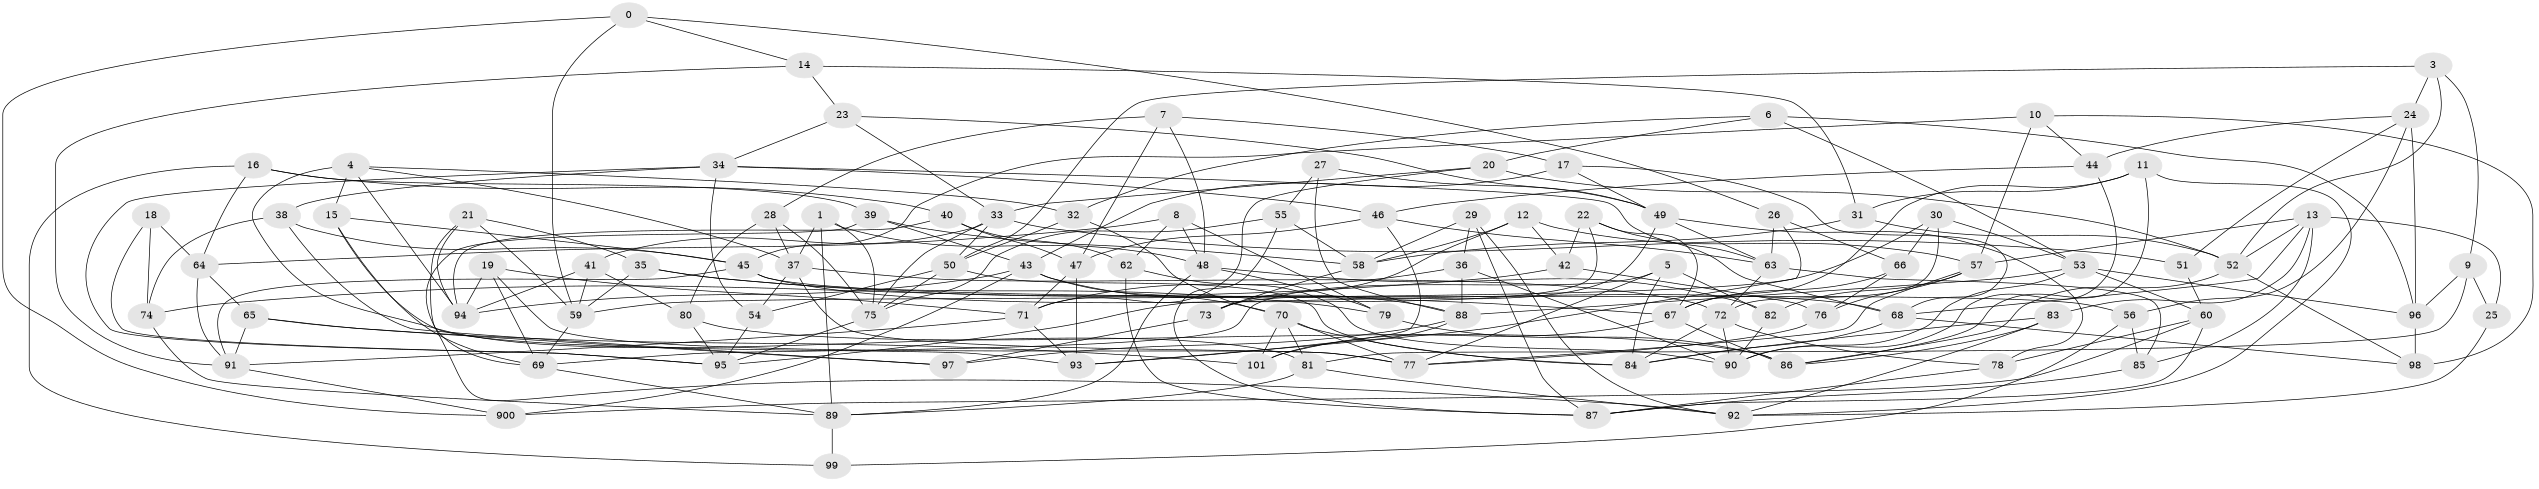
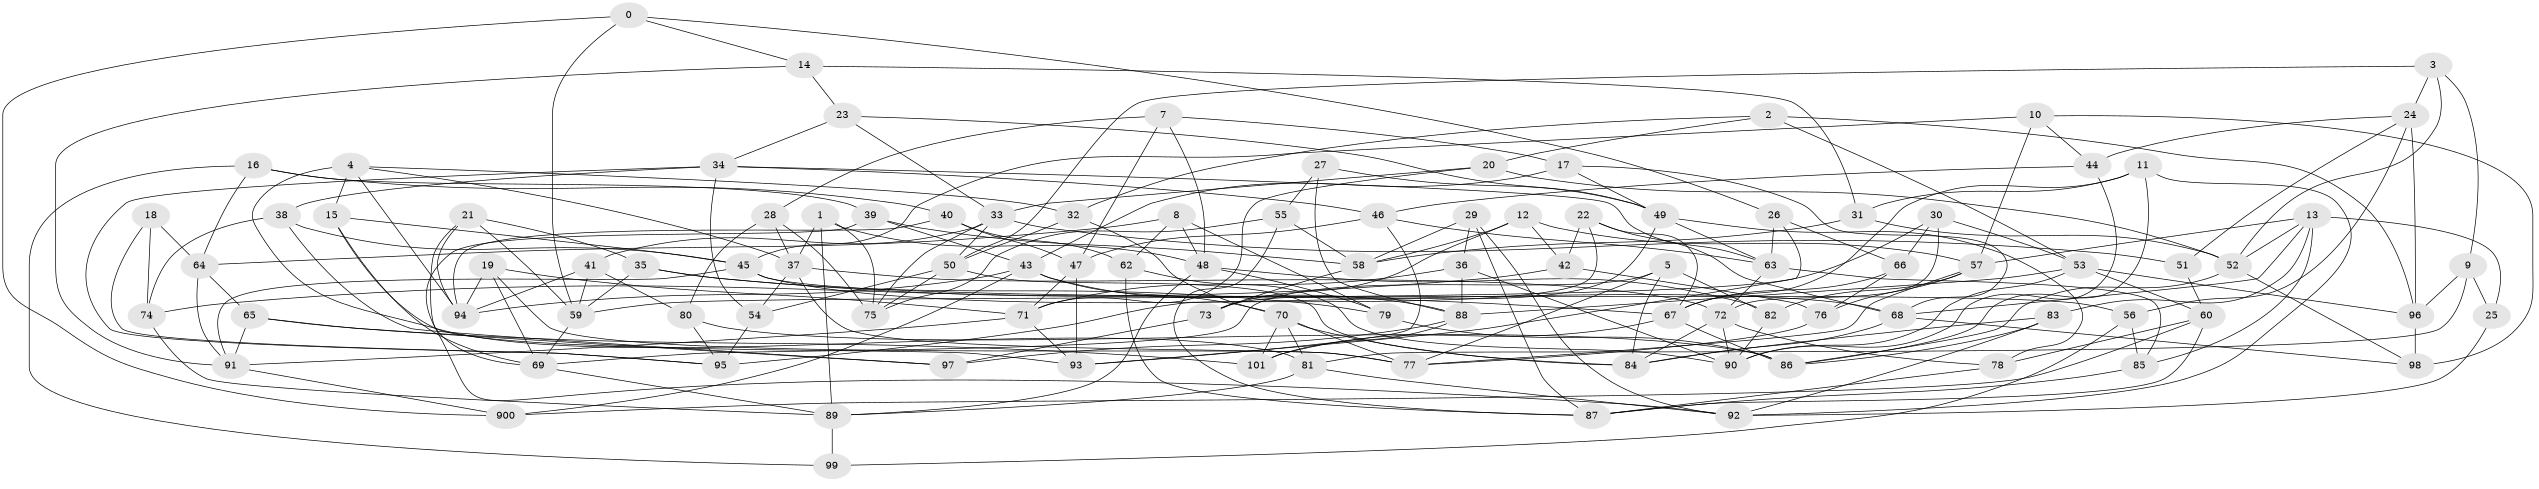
node "6": label "6" -> "2"
edge "75" -- "95": removed
